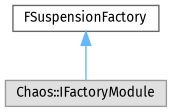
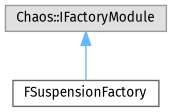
edge "Chaos::IFactoryModule" -> "FSuspensionFactory": reversed
